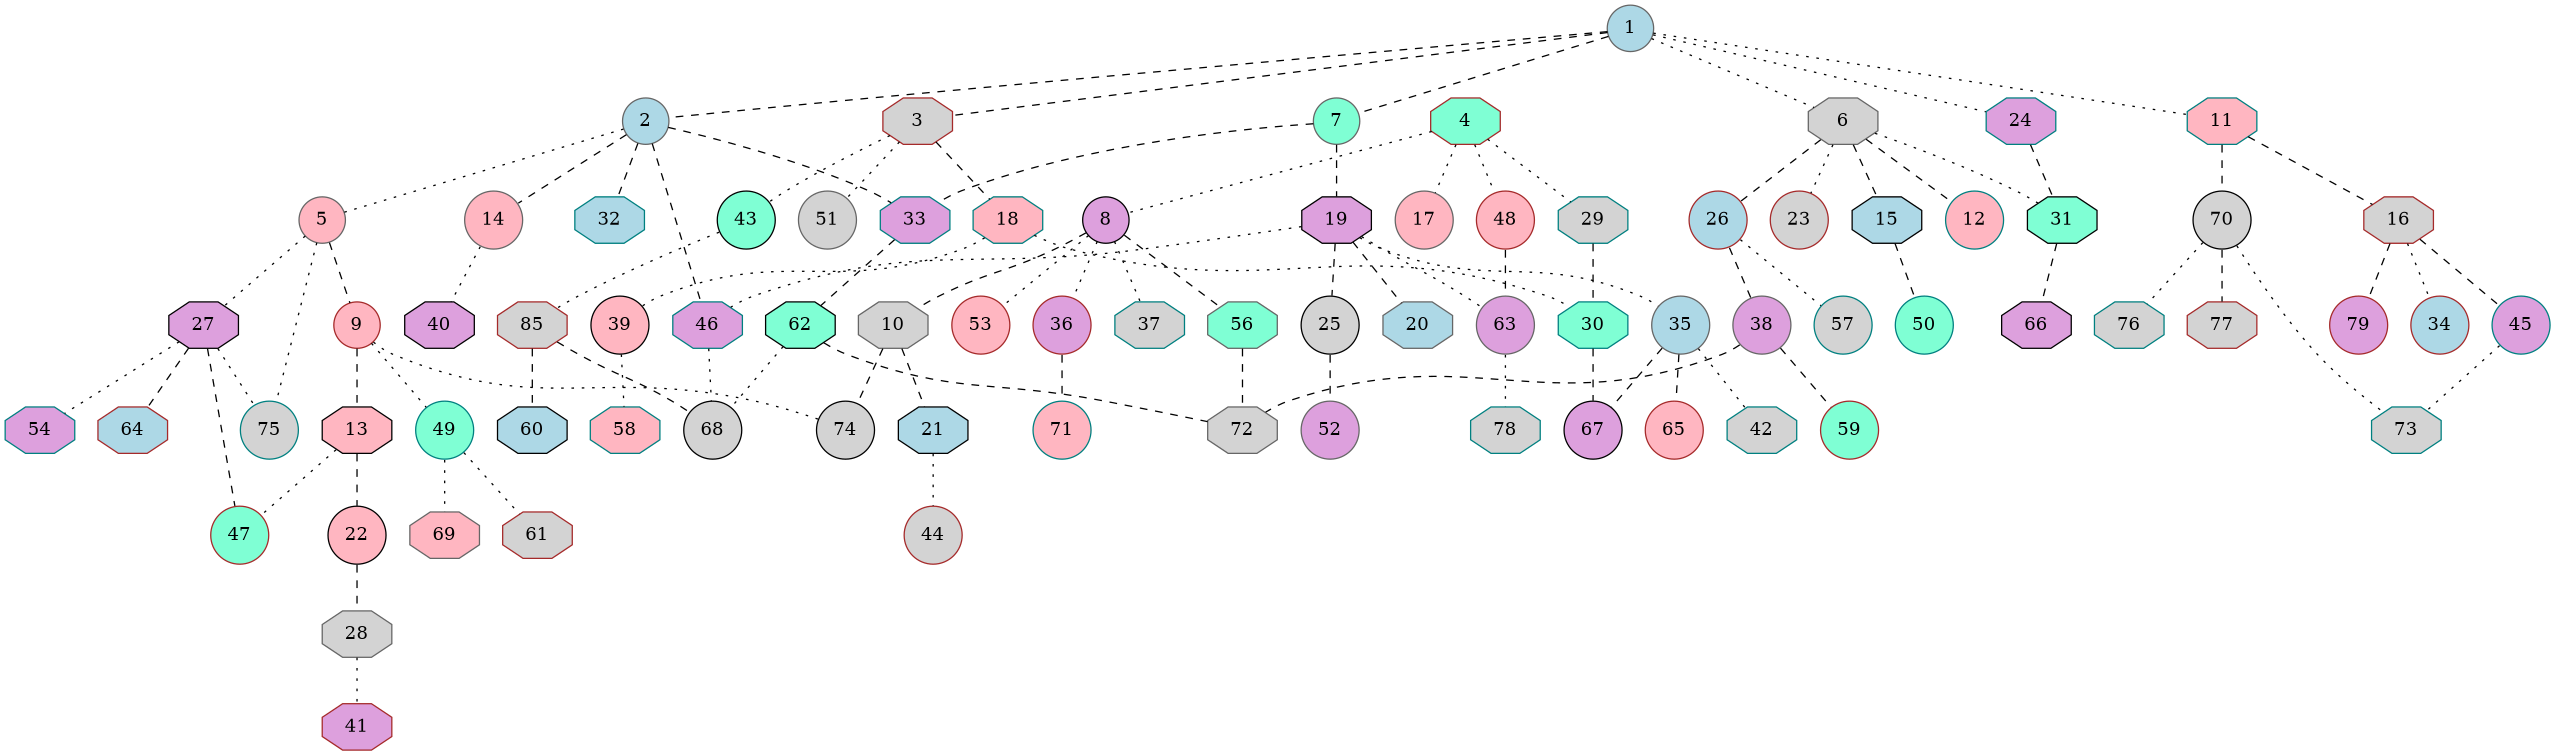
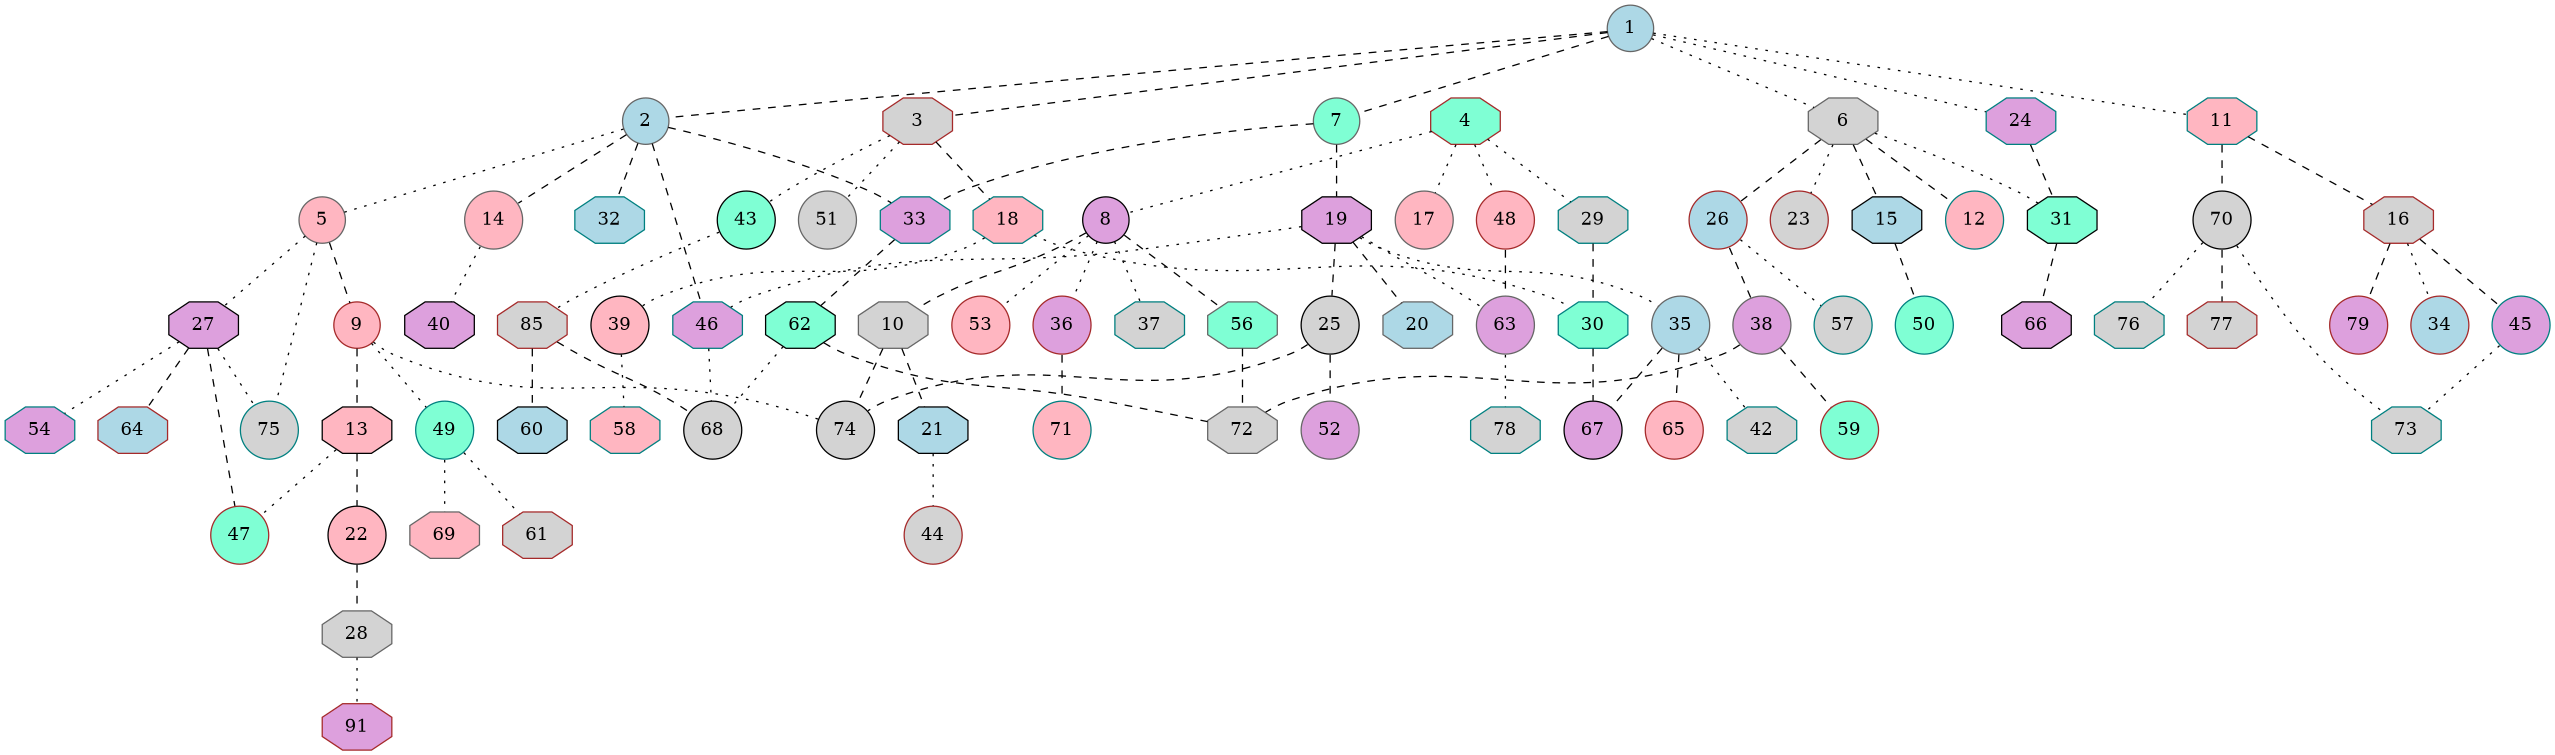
edge "25" -- "74": added
node "41": label "41" -> "91"
